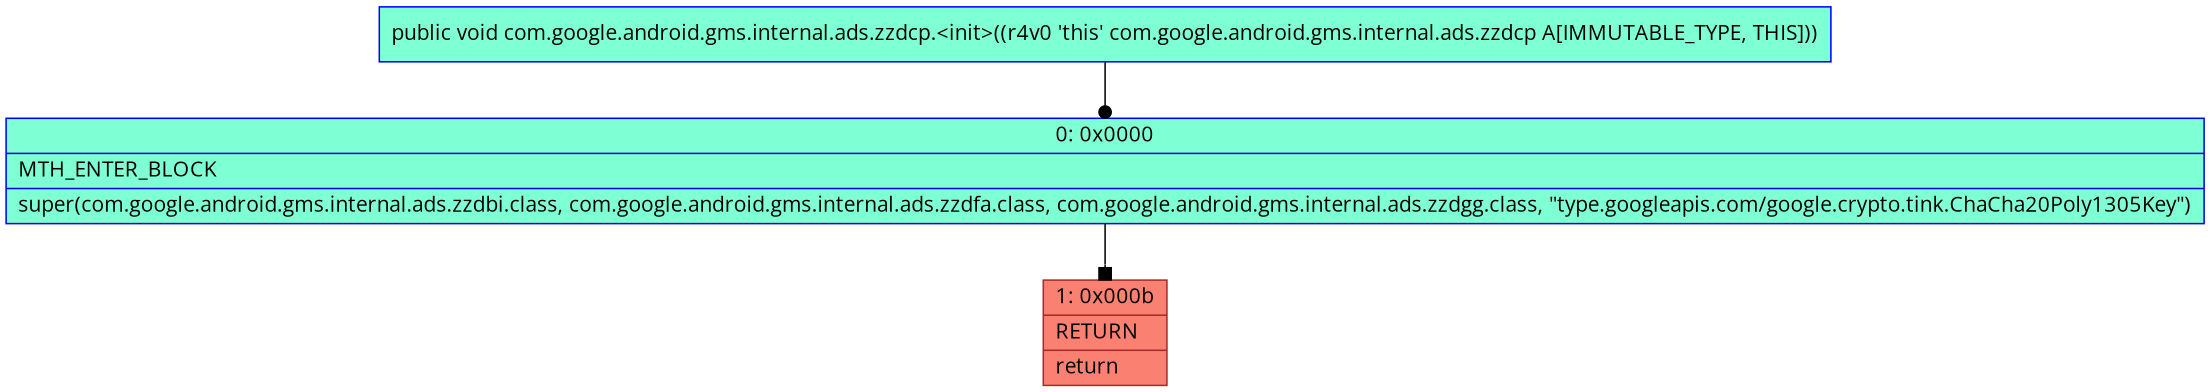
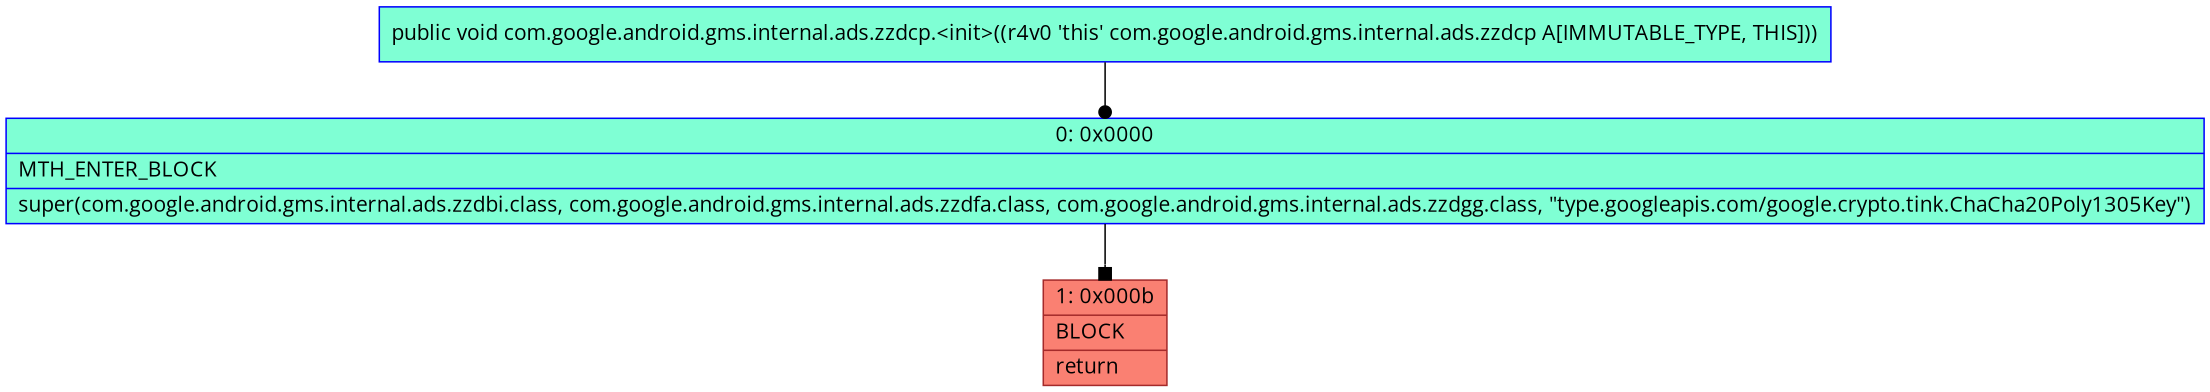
node "1: 0x000b": text "RETURN" -> "BLOCK"
